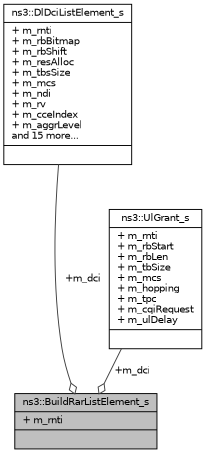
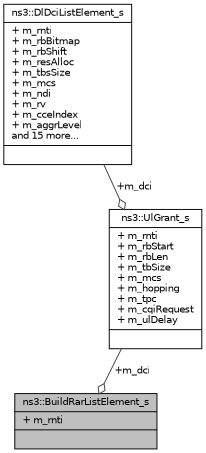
edge "ns3::DlDciListElement_s" -> "ns3::BuildRarListElement_s": now "ns3::DlDciListElement_s" -> "ns3::UlGrant_s"
